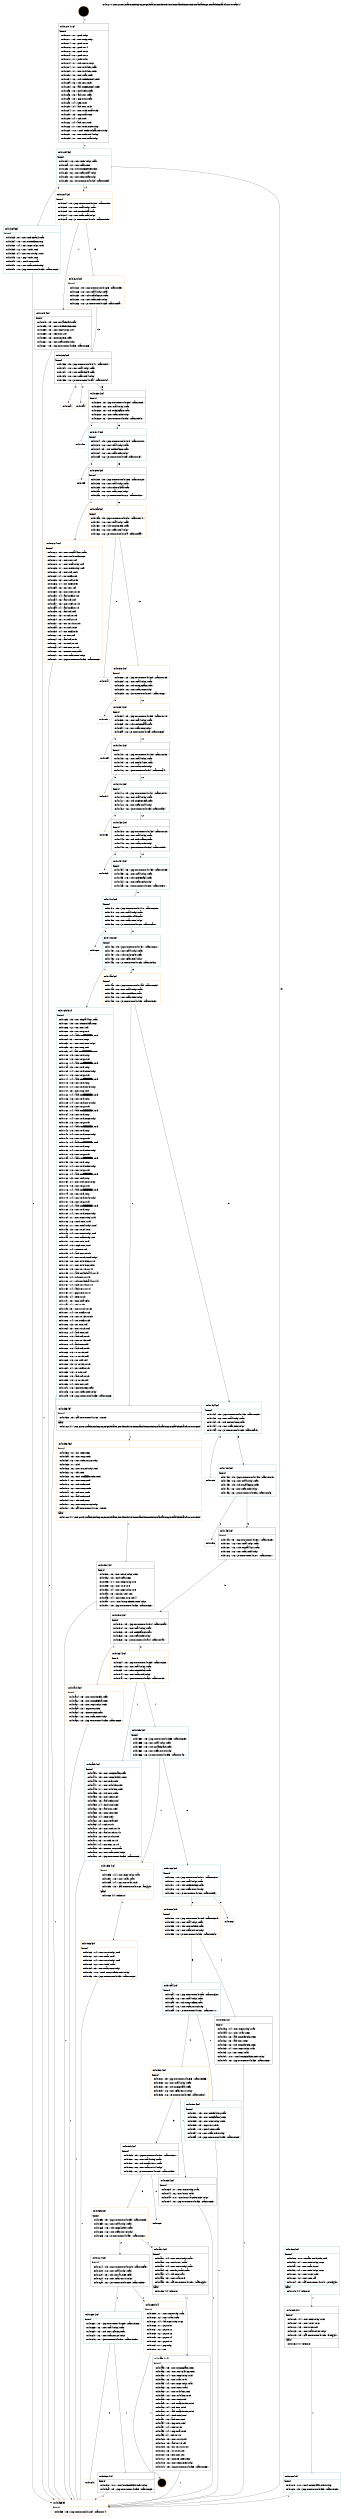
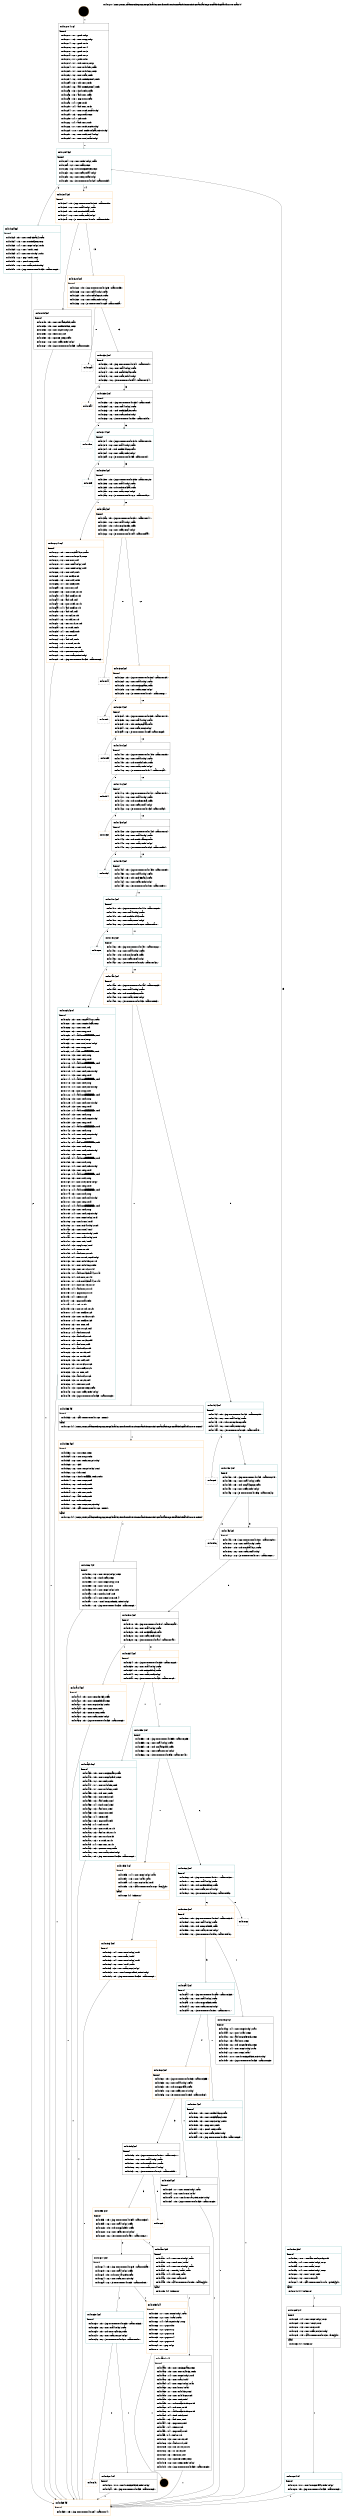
edge "0x40133c [28]" -> "0x401c6a": now "0x401320 [28]" -> "0x401c6a"
